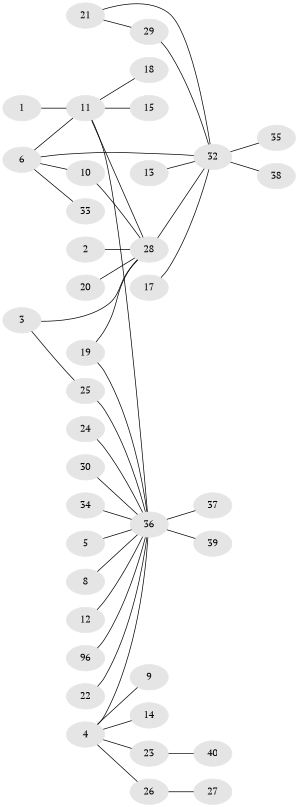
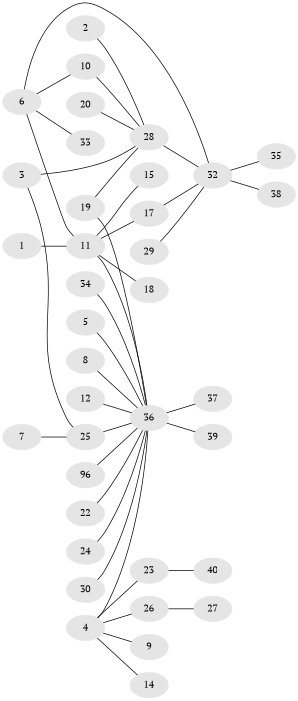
node "21": removed
node "13": removed
edge "11" -- "28": now "11" -- "17"
node "7": added
